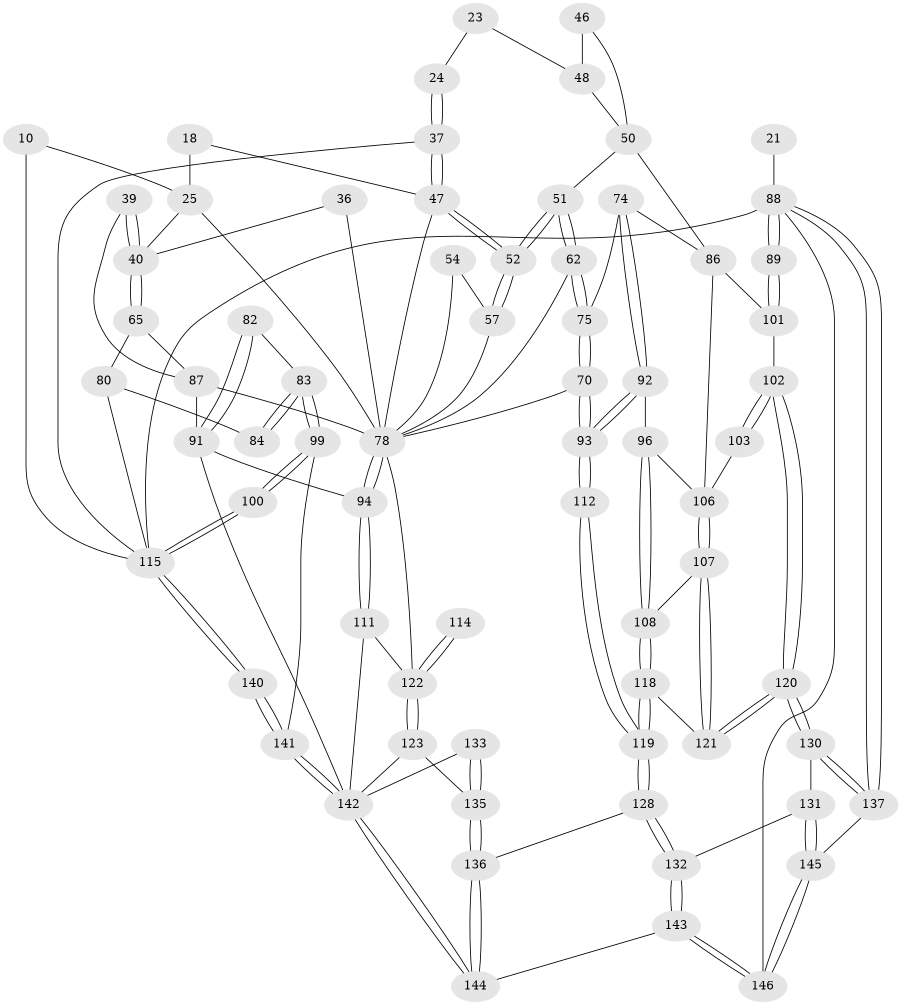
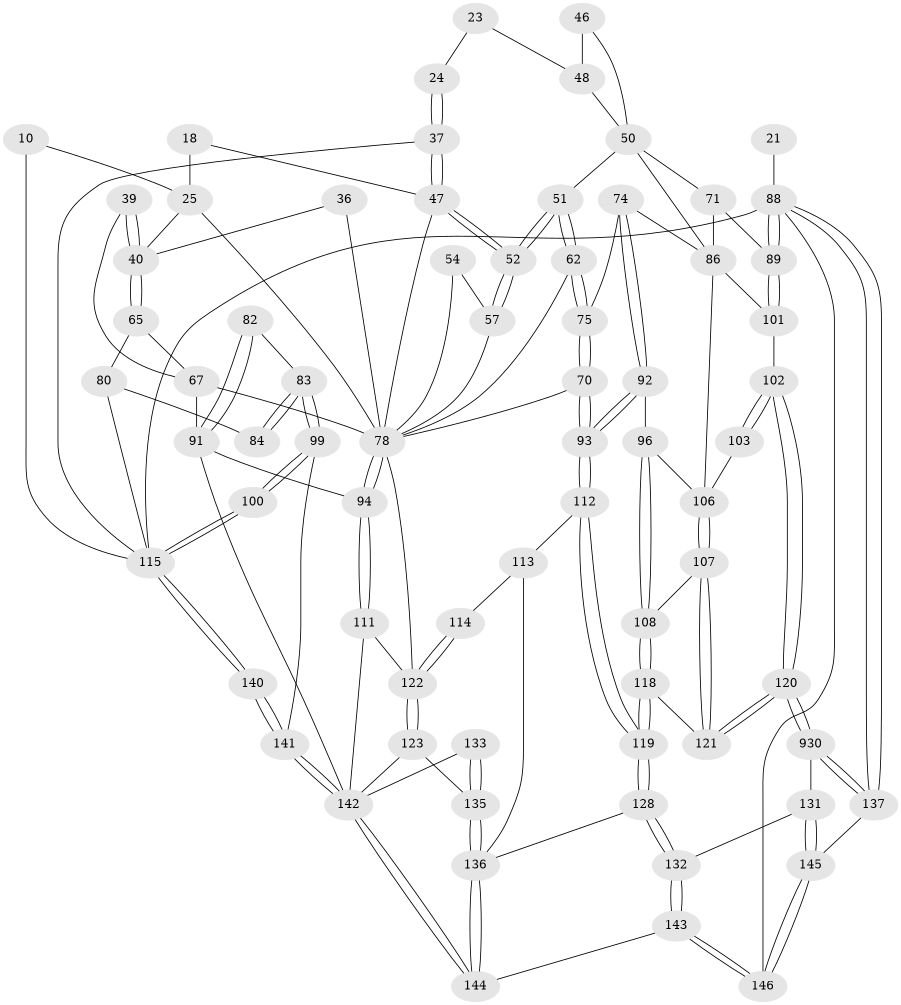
node "71": added
node "87": label "87" -> "67"
node "113": added
node "130": label "130" -> "930"
